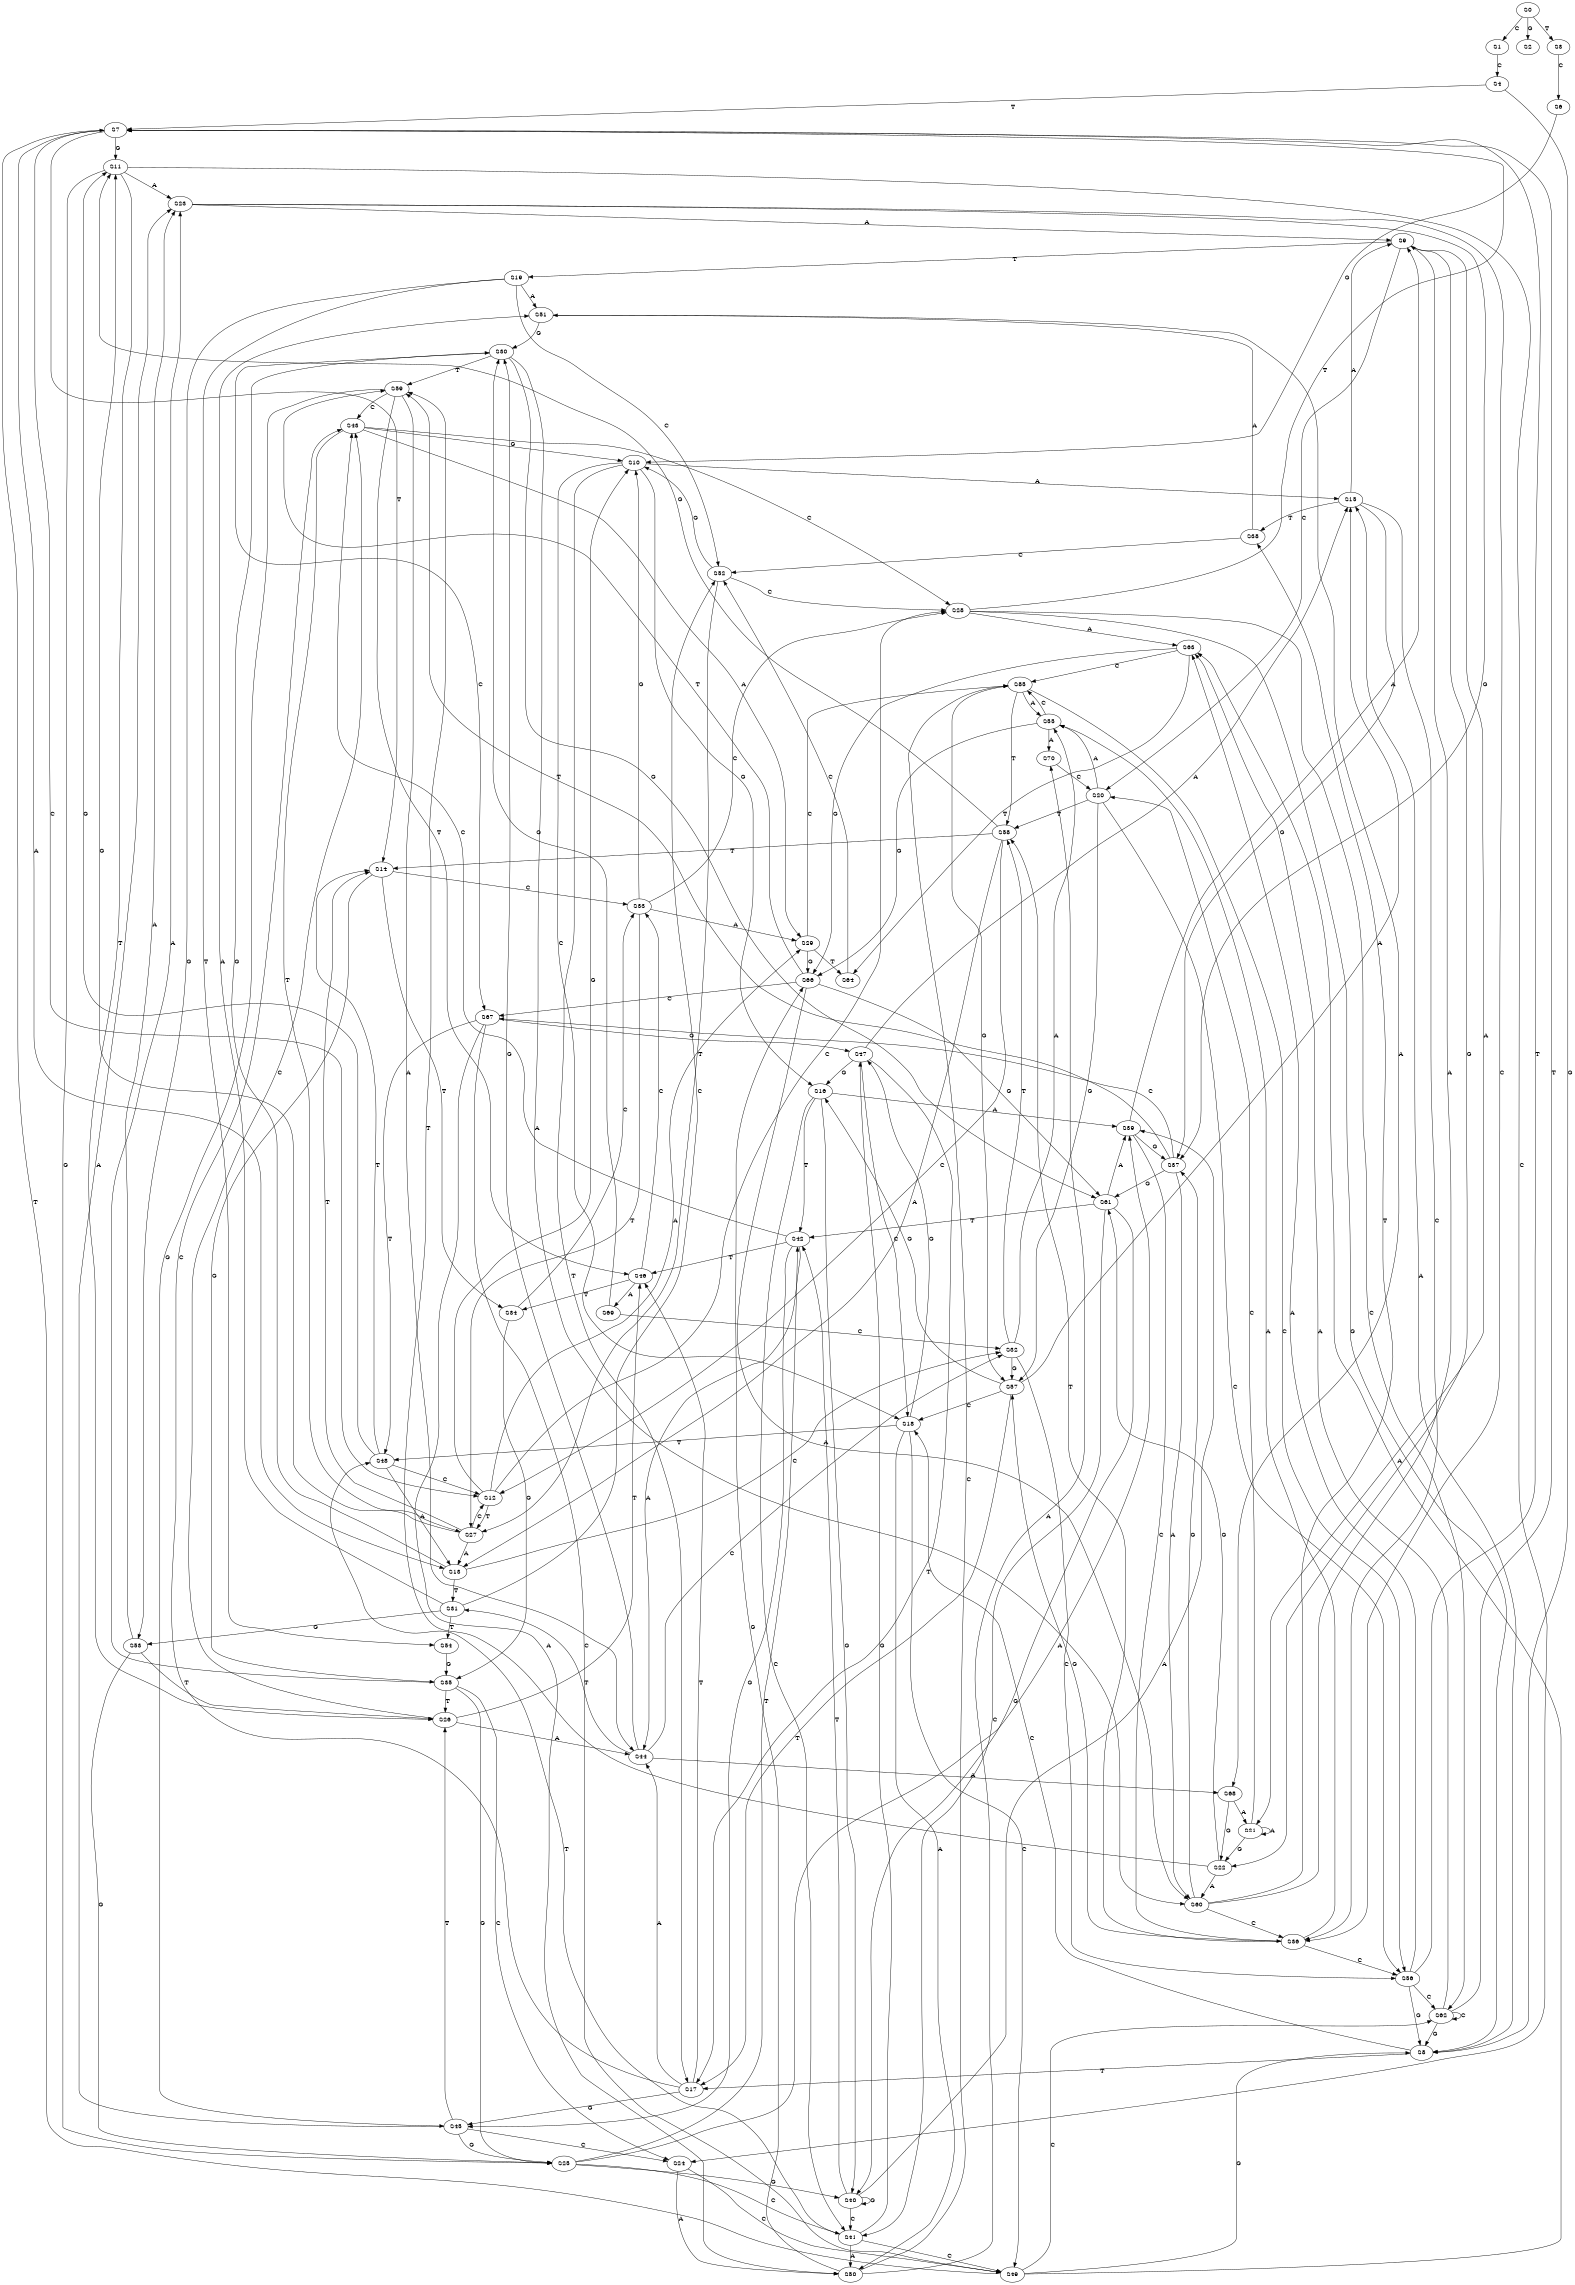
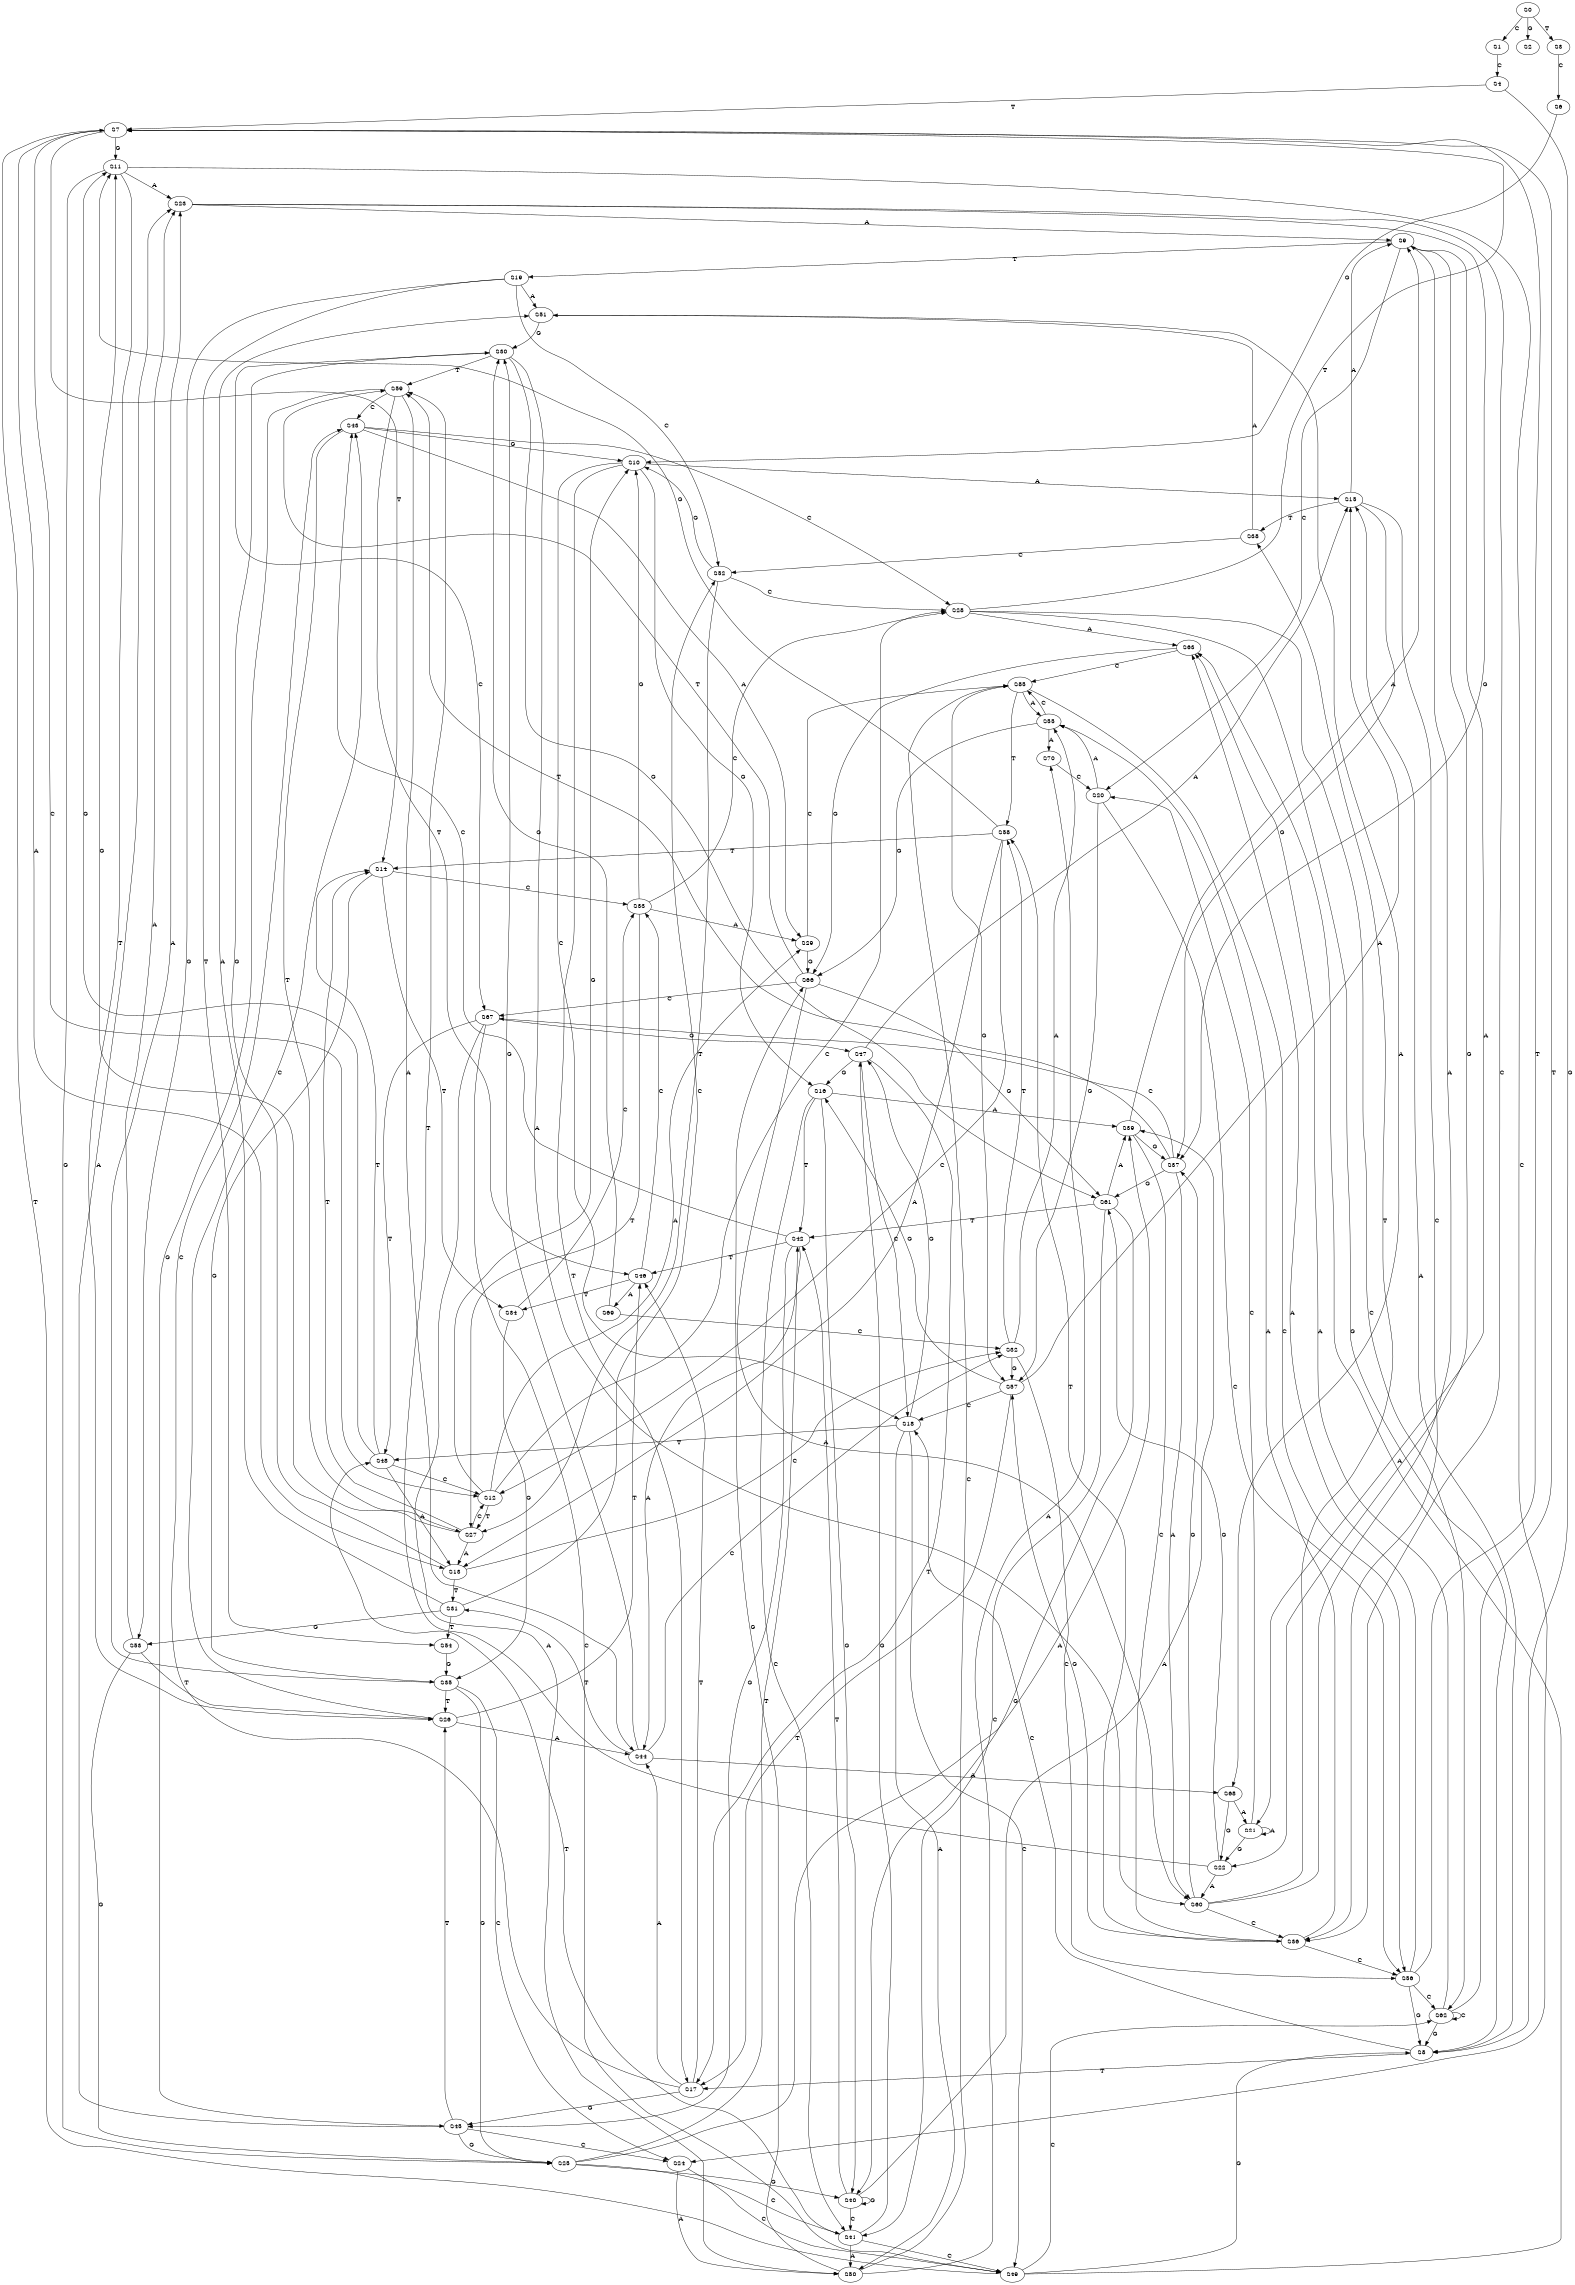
edge "S20" -> "S58": removed, label "T"
node "S64": removed
